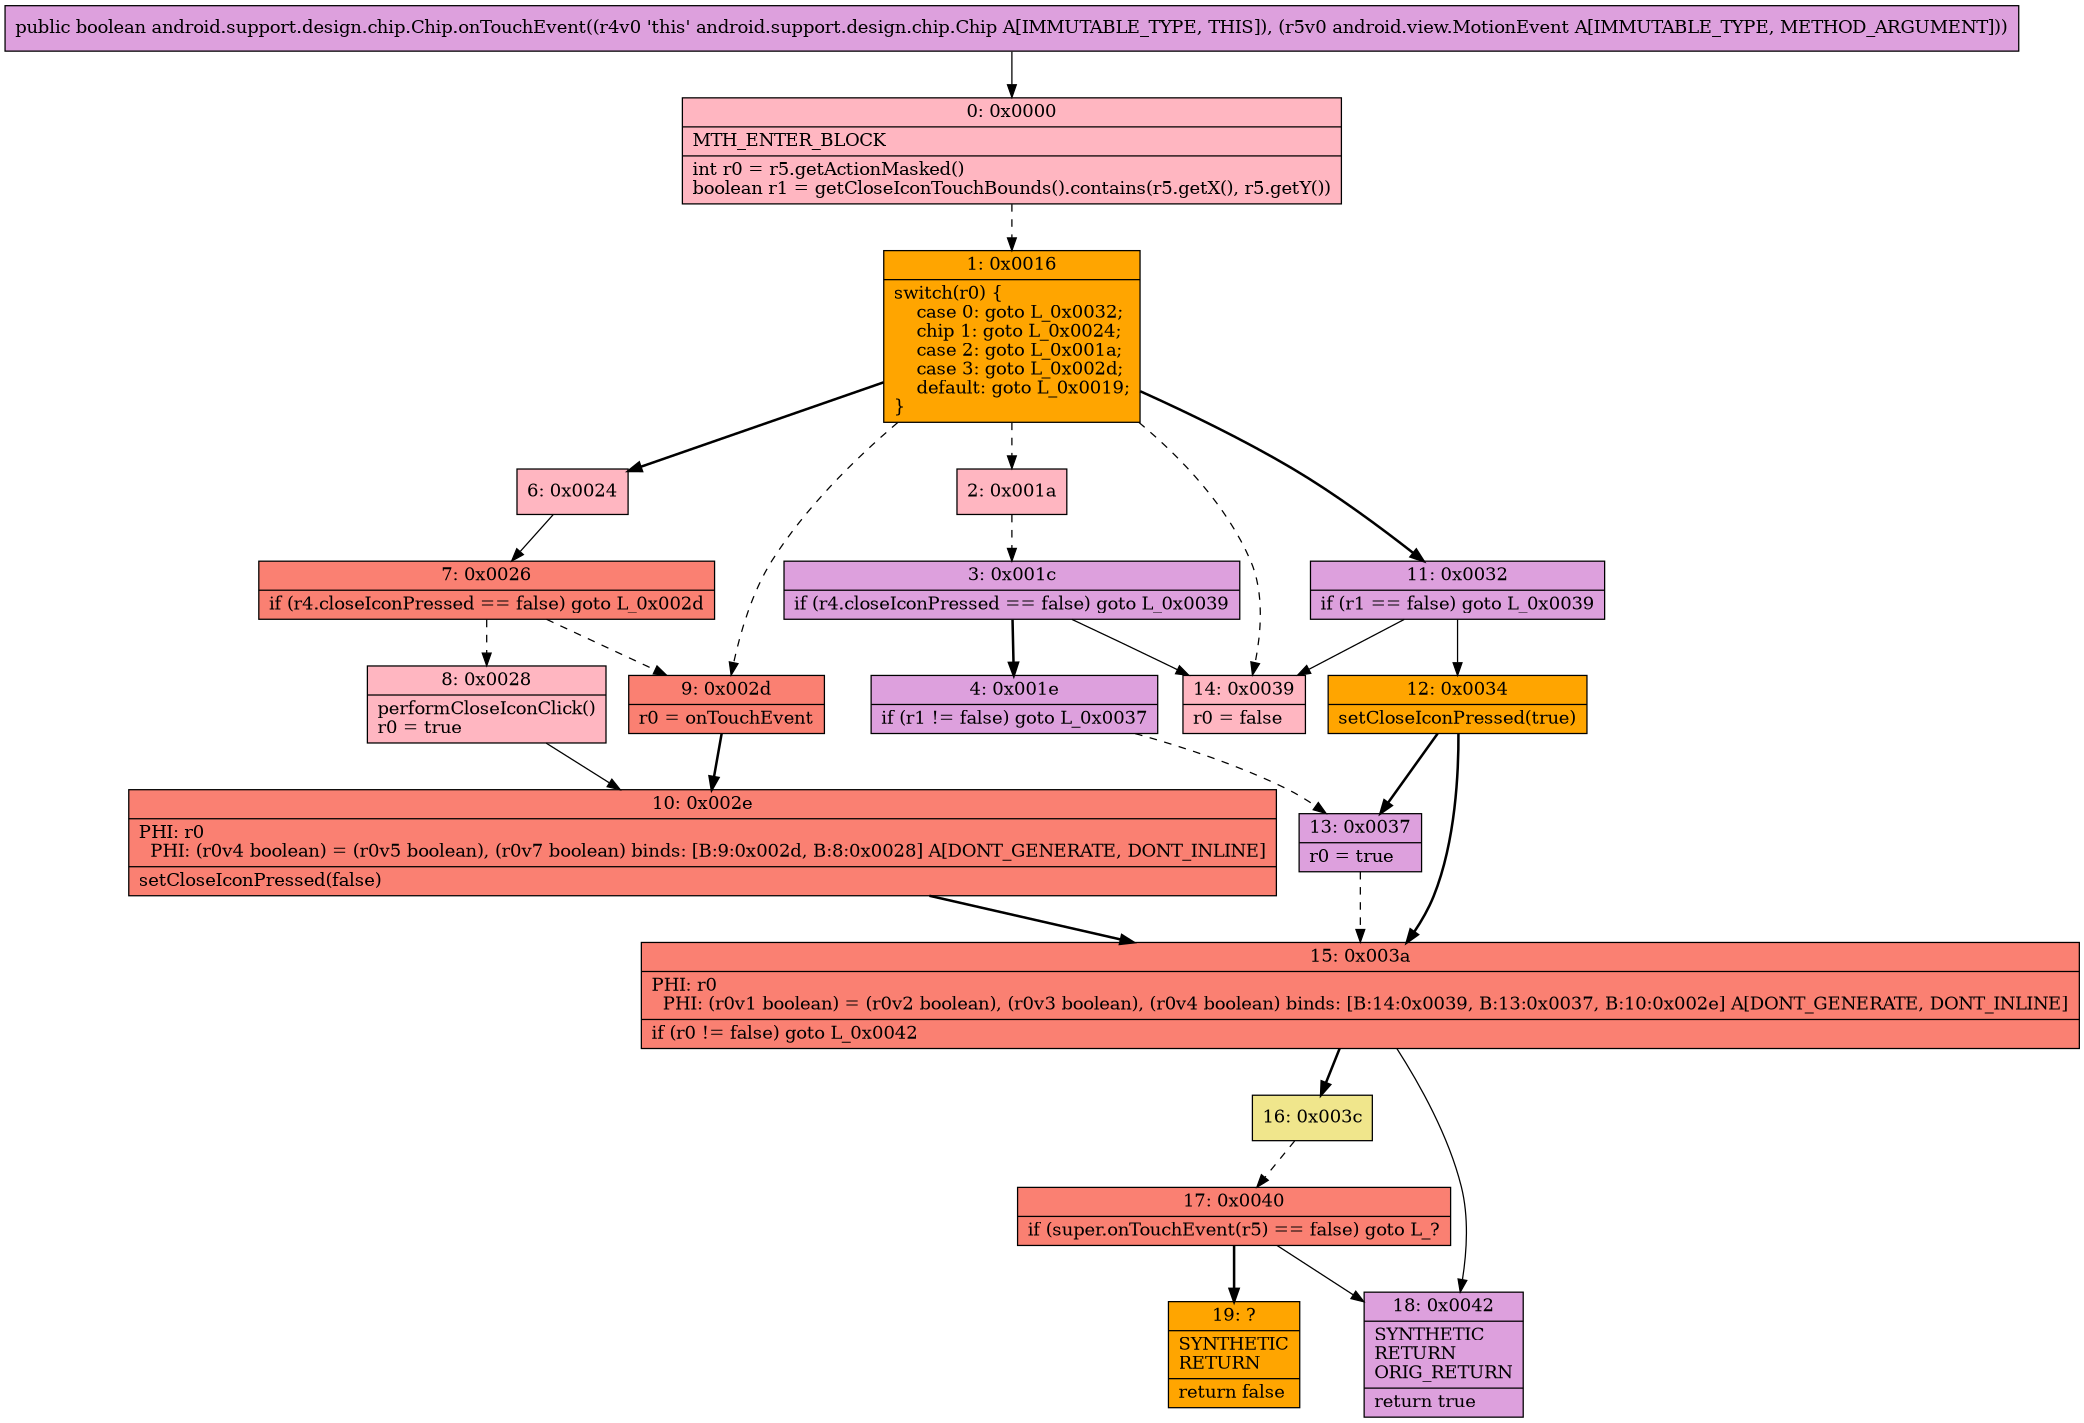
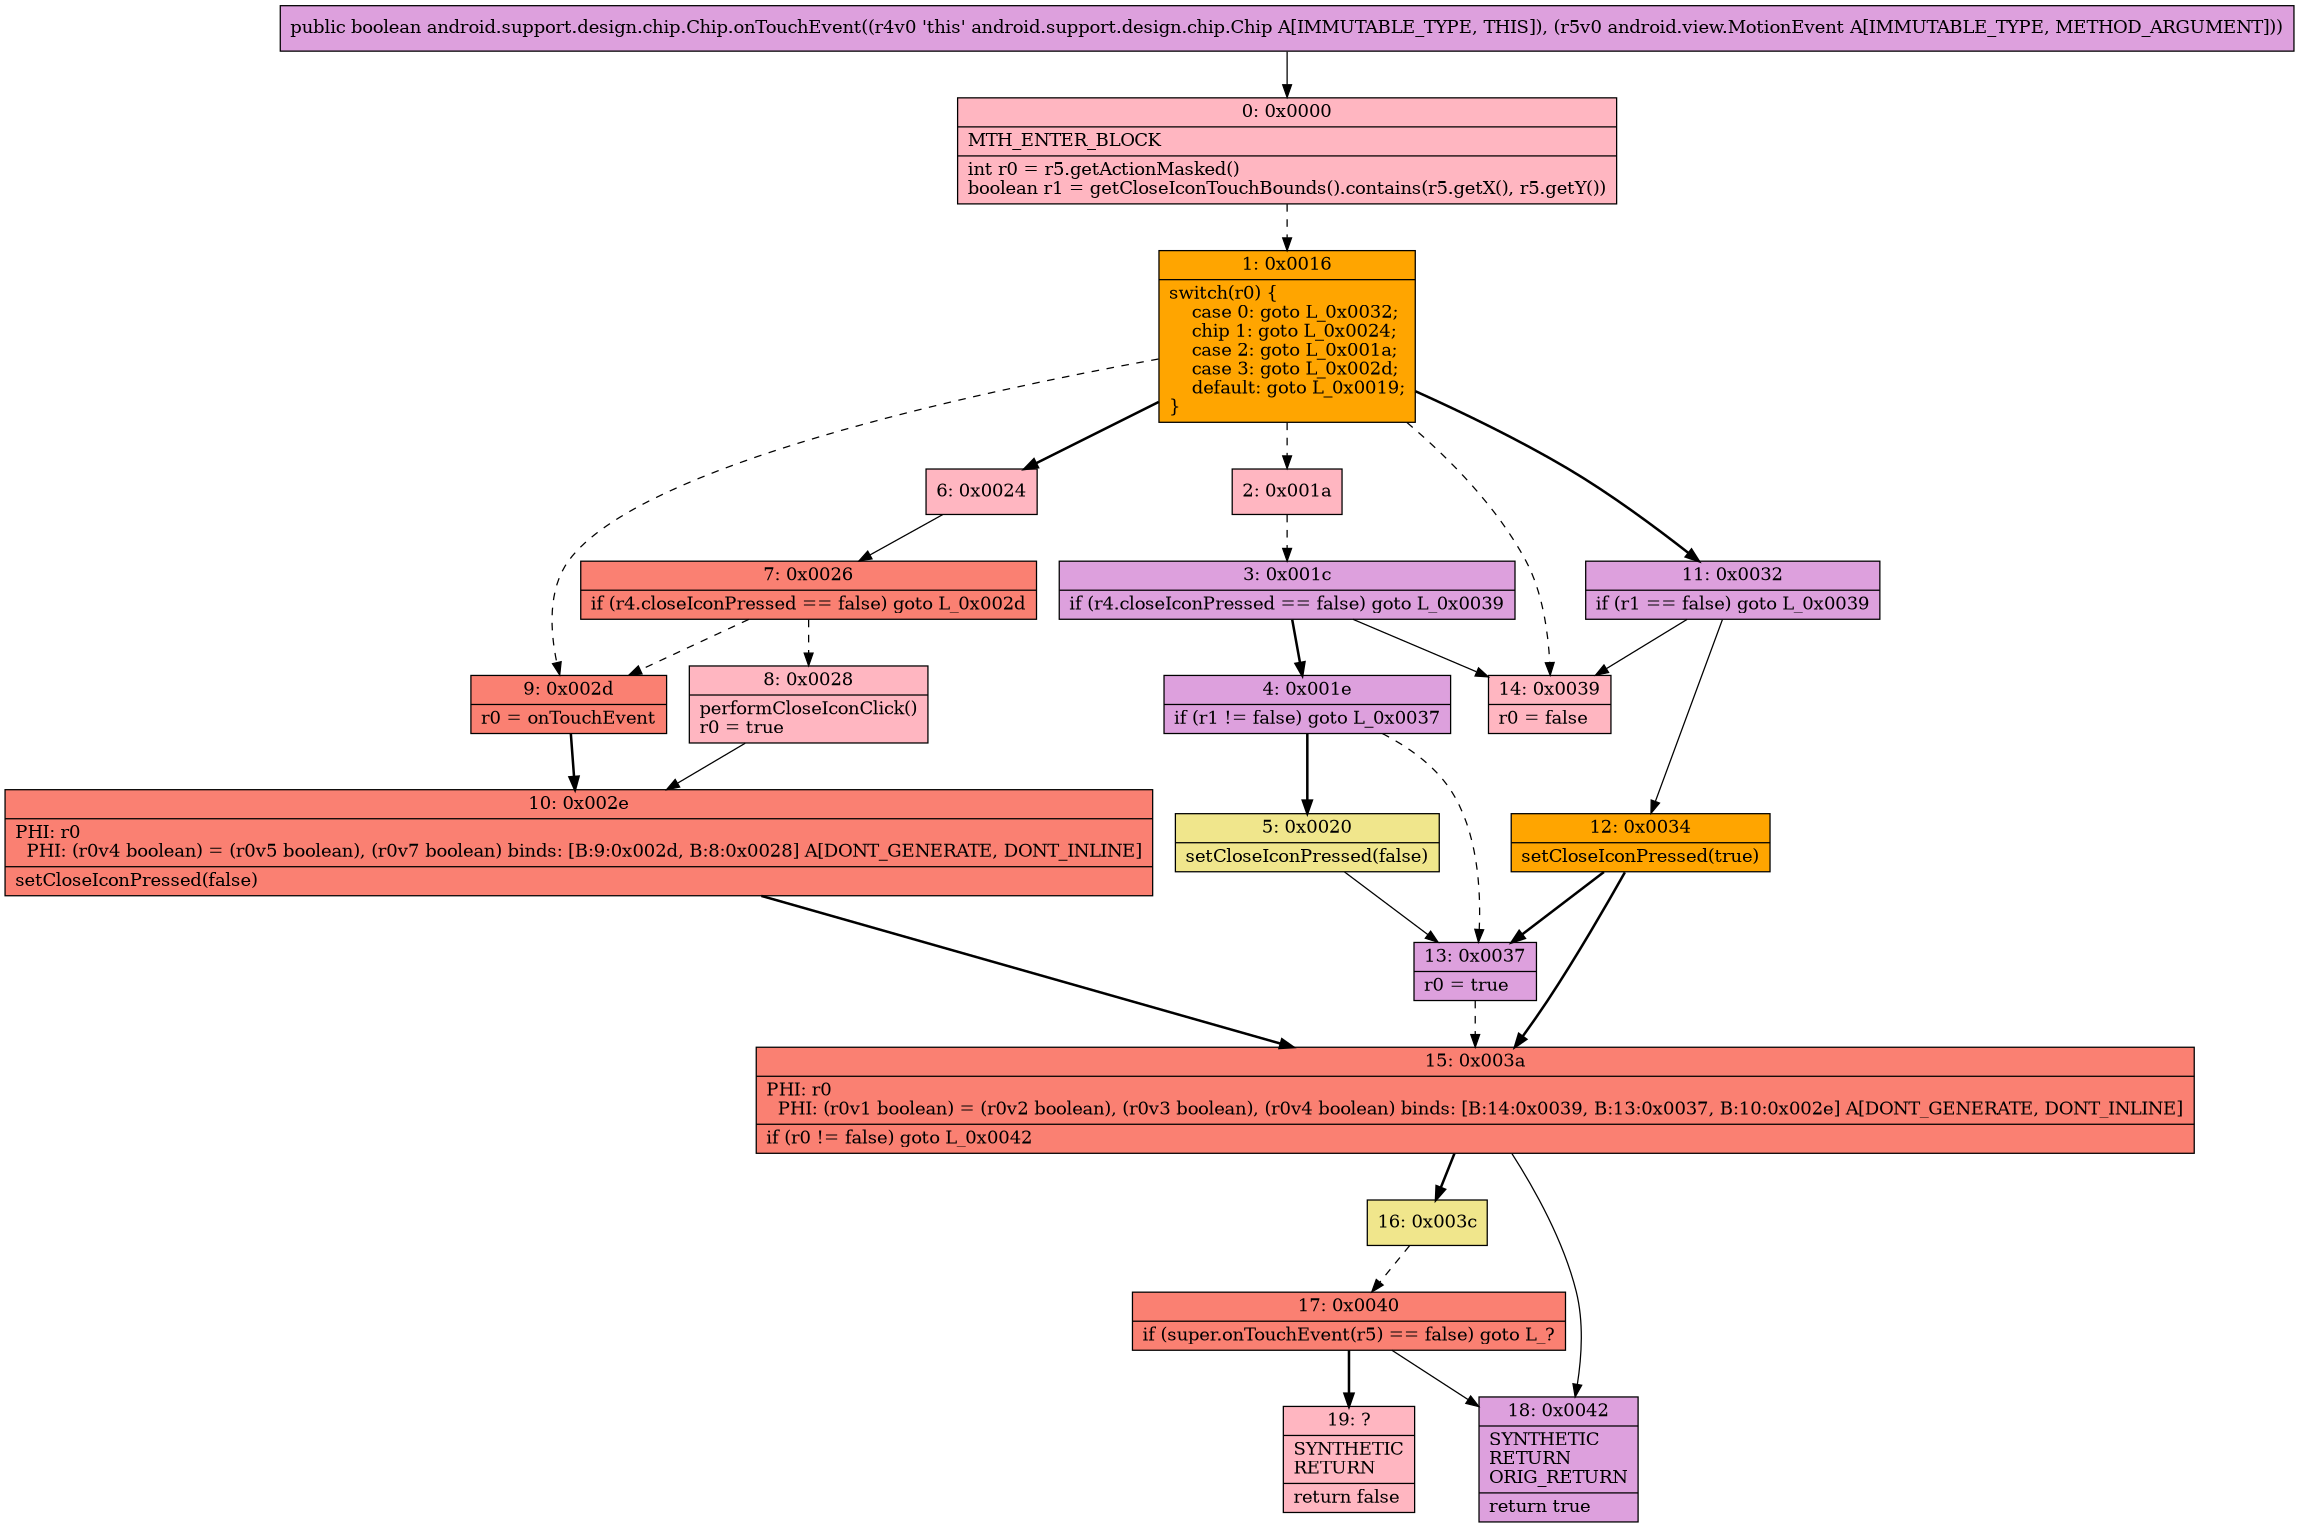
node "5: 0x0020": added
node "19: ?": fillcolor orange -> lightpink
